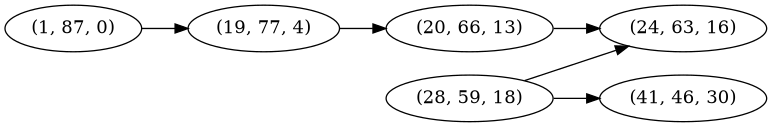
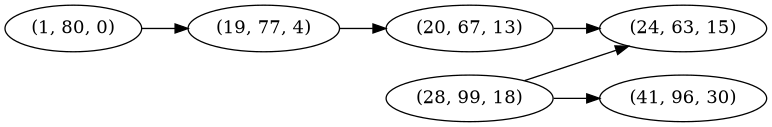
node "(1, 87, 0)": label "(1, 87, 0)" -> "(1, 80, 0)"
node "(20, 66, 13)": label "(20, 66, 13)" -> "(20, 67, 13)"
node "(24, 63, 16)": label "(24, 63, 16)" -> "(24, 63, 15)"
node "(28, 59, 18)": label "(28, 59, 18)" -> "(28, 99, 18)"
node "(41, 46, 30)": label "(41, 46, 30)" -> "(41, 96, 30)"
